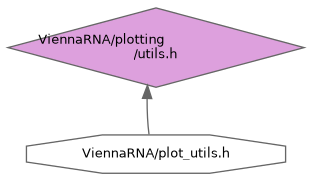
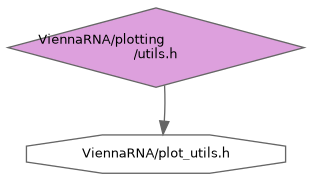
edge "ViennaRNA/plot_utils.h" -> "ViennaRNA/plotting /utils.h": reversed
